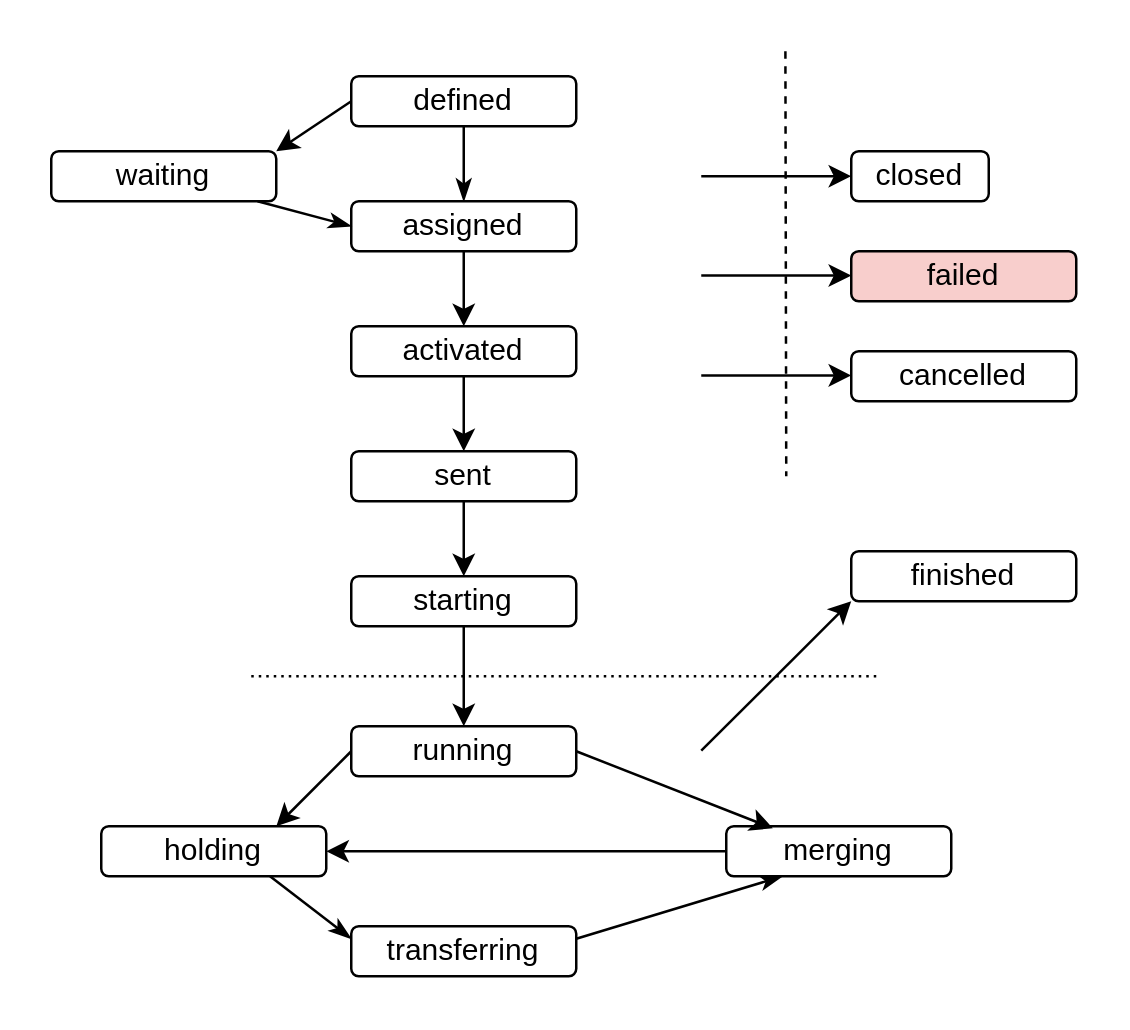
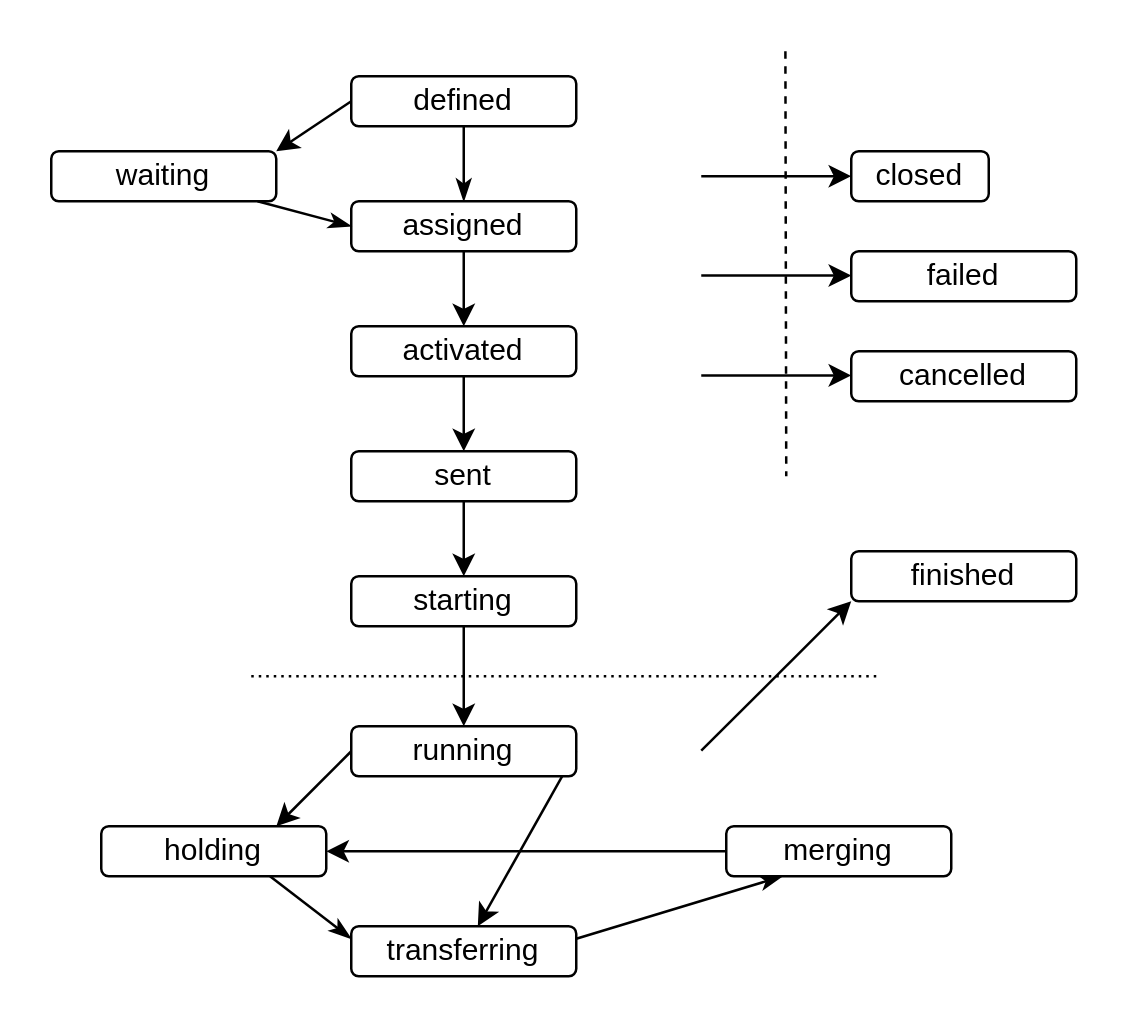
node "failed": fillcolor #f8cecc -> #ffffff
edge "running" -> "merging": now "running" -> "transferring"
